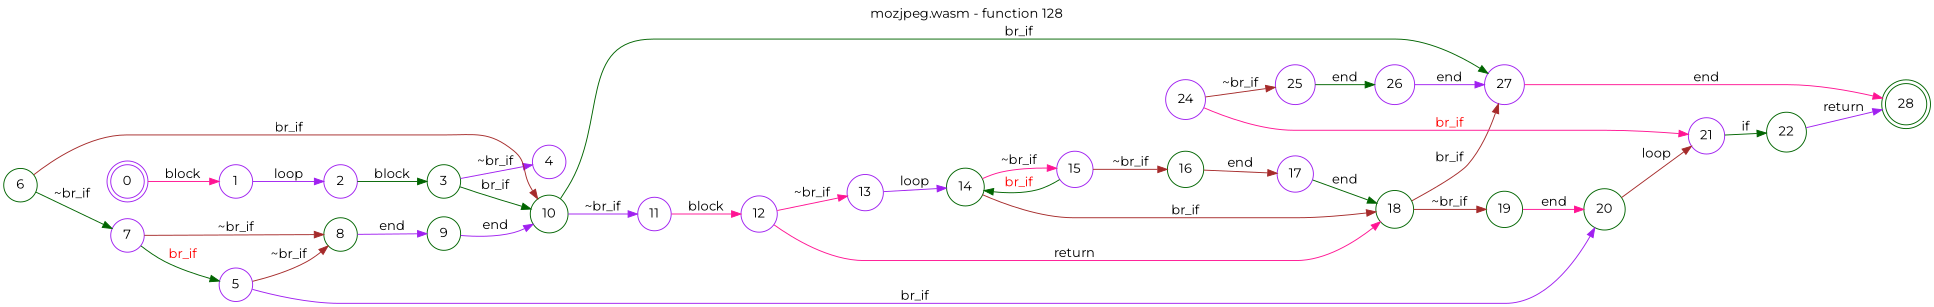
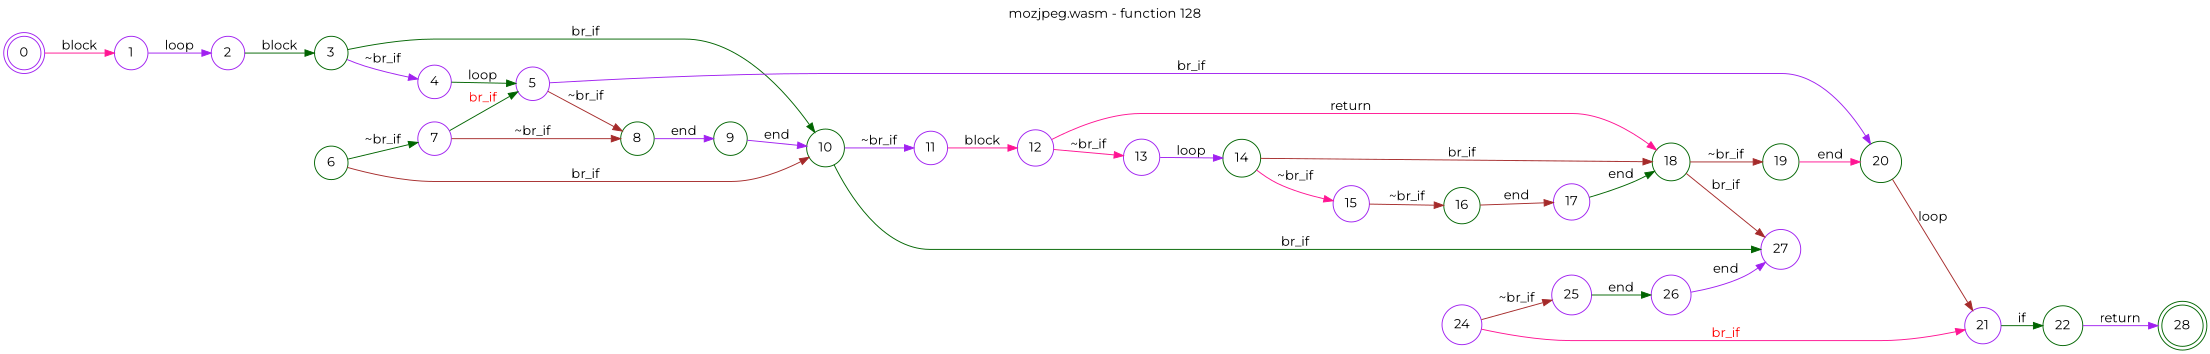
edge "4" -> "5": added, label "loop"
edge "27" -> "28": removed, label "end"
edge "15" -> "14": removed, label "br_if"
